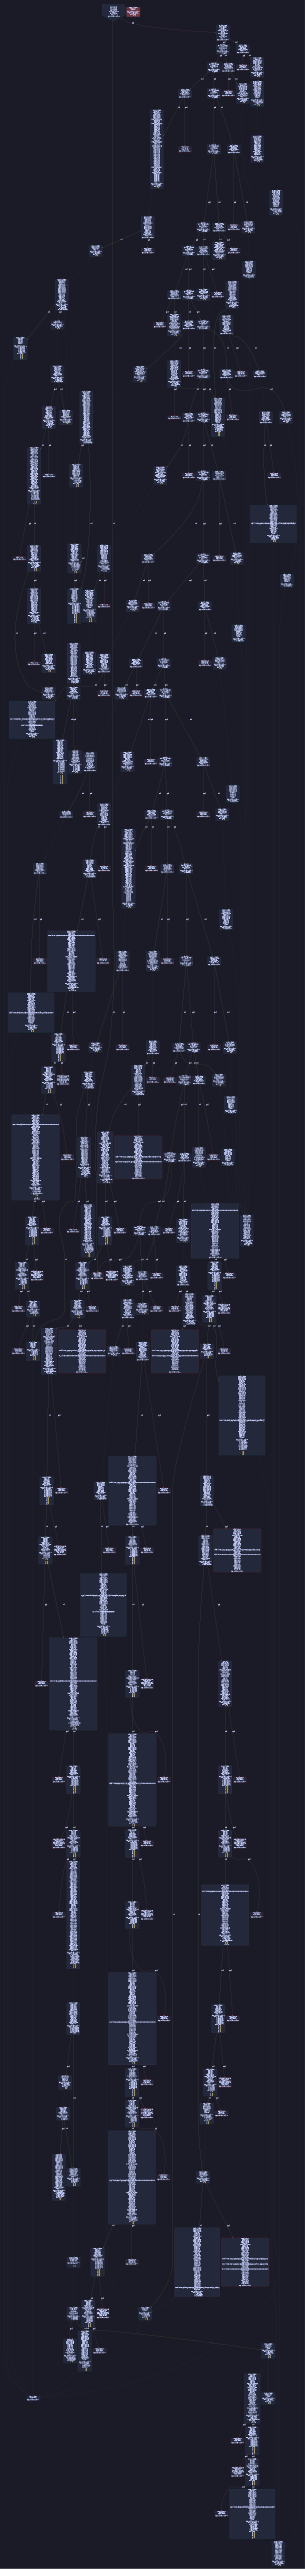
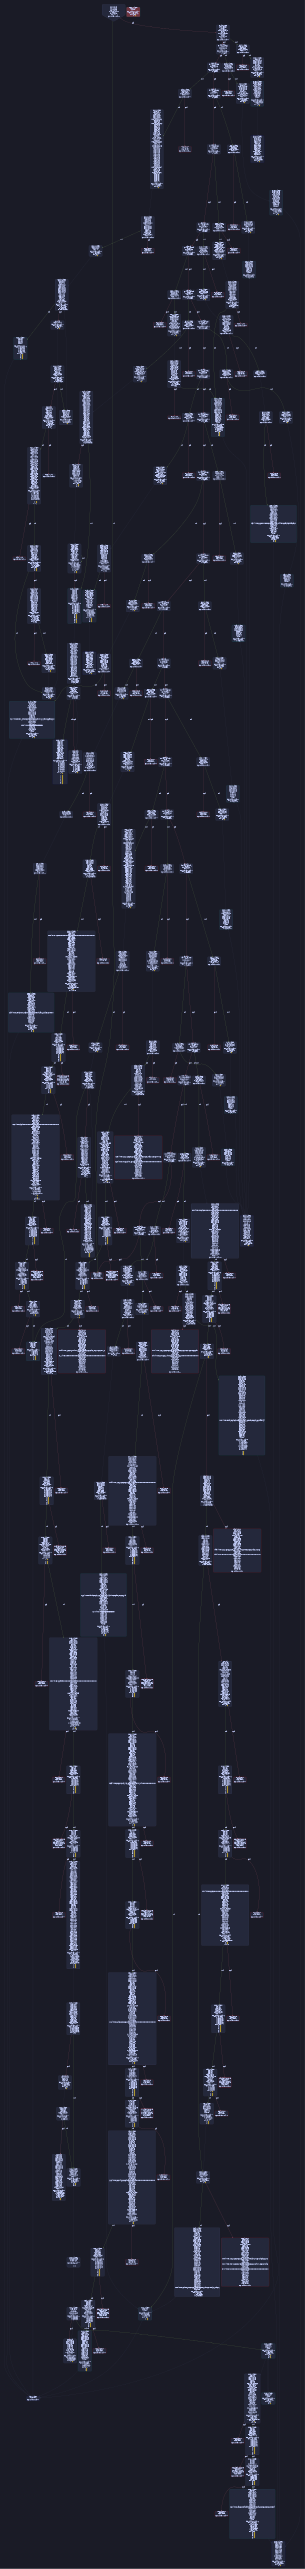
node "[0620] INVALID Stack size req: 0, sizeΔ: 0": added
